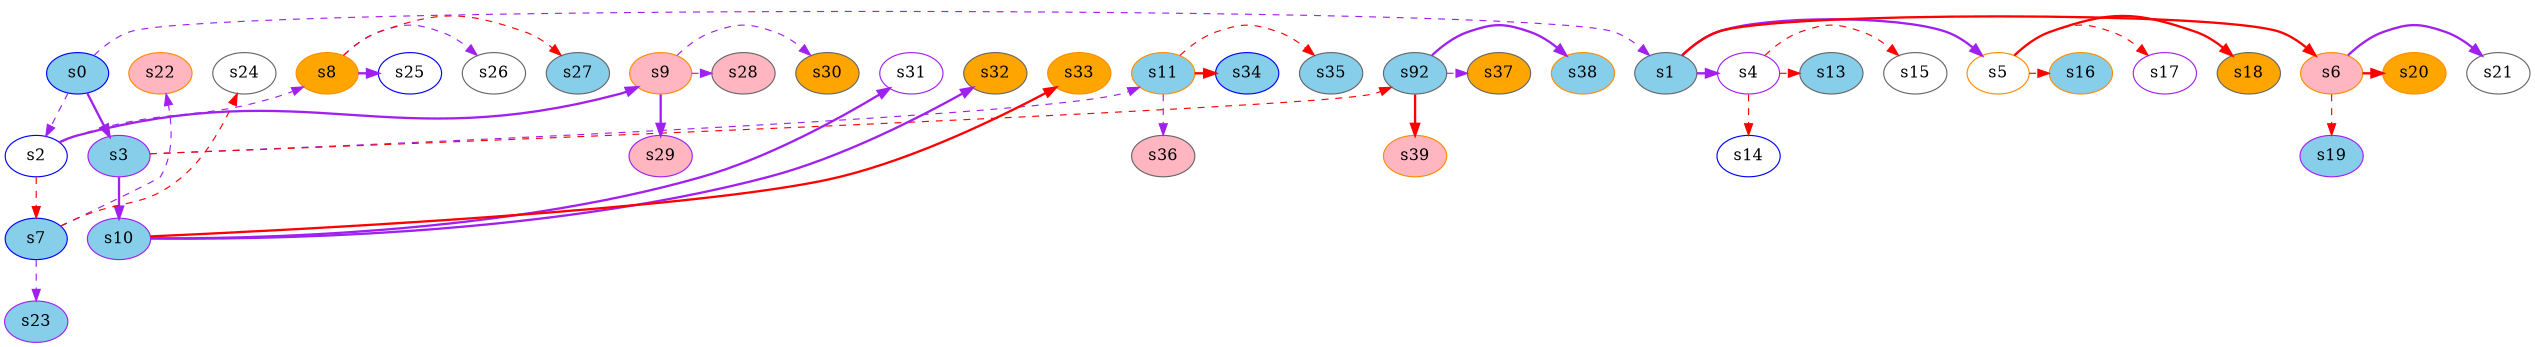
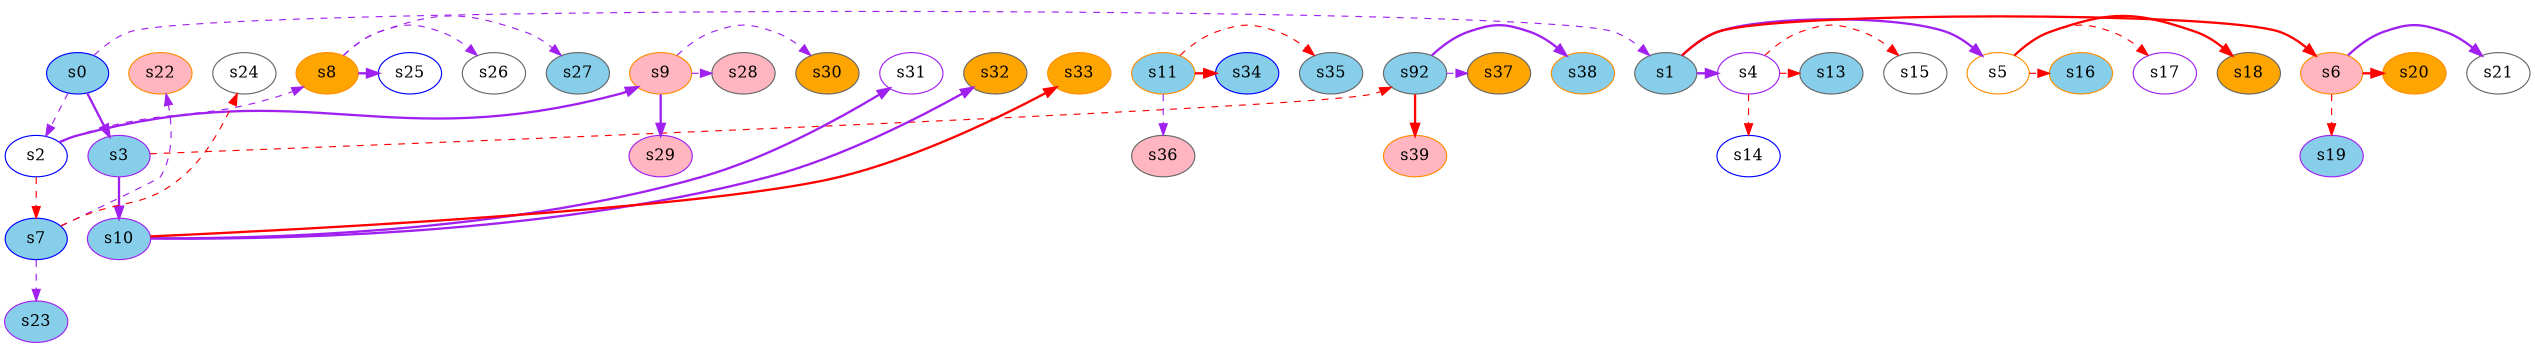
edge "s8" -> "s27": color red -> purple
edge "s3" -> "s11": removed
